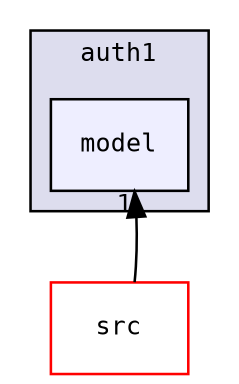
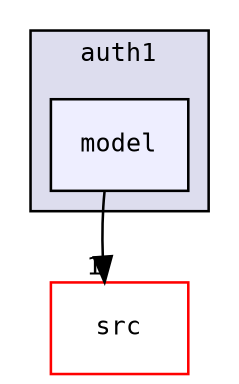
edge "src" -> "model": reversed
